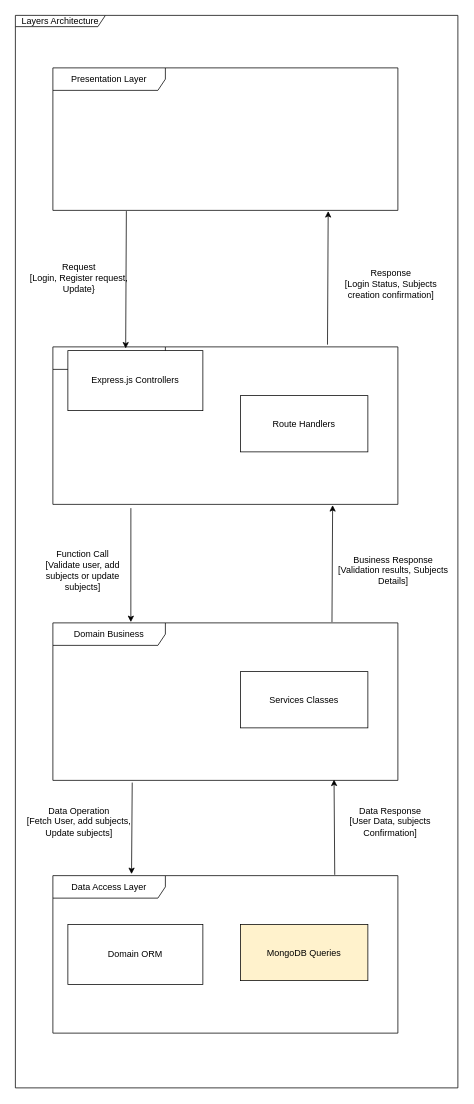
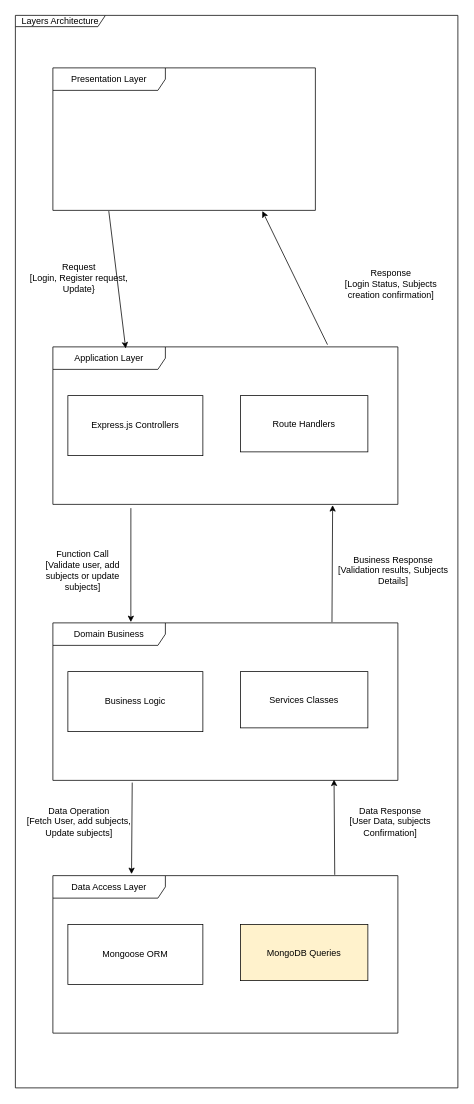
node "Presentation Layer": size 345x143 -> 263x143
node "Express.js Controllers": moved (135, 381) -> (135, 426)
node "Business Logic": added
node "Domain ORM": label "Domain ORM" -> "Mongoose ORM"
